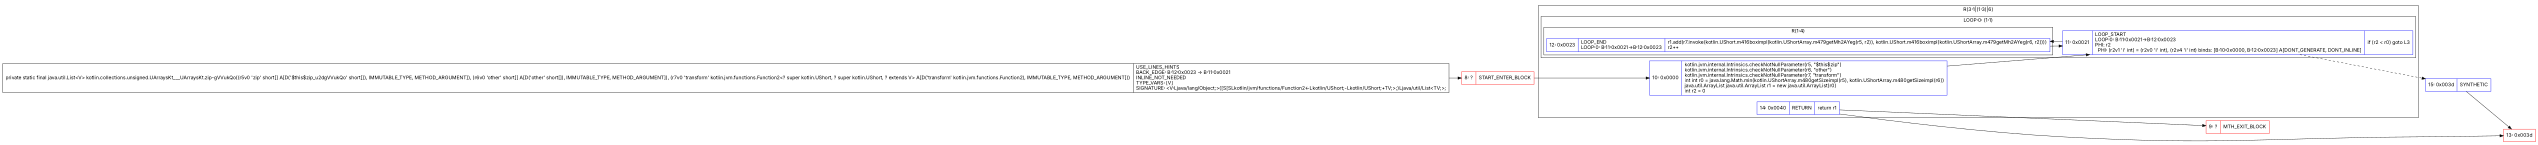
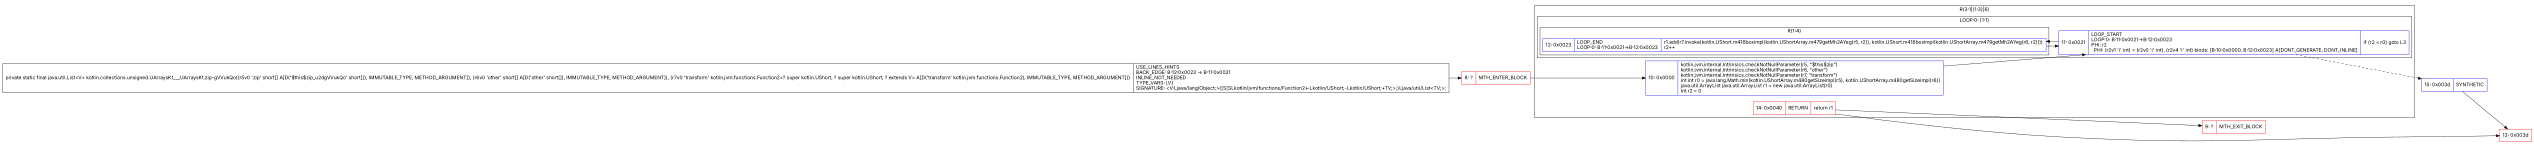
node "8: ?": text "START_ENTER_BLOCK" -> "MTH_ENTER_BLOCK"
node "14: 0x0040": color blue -> red
